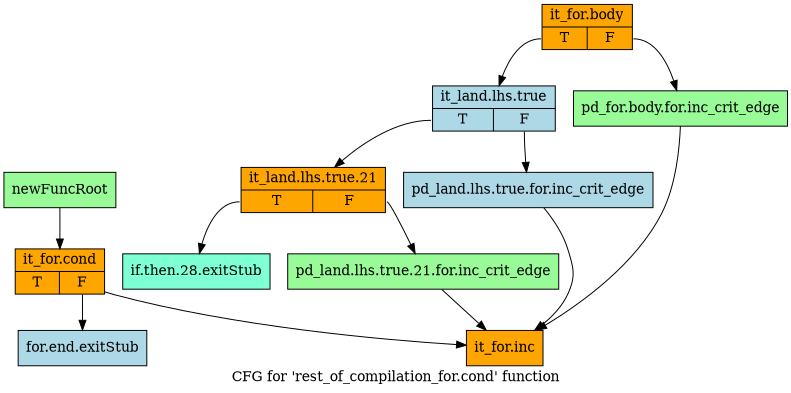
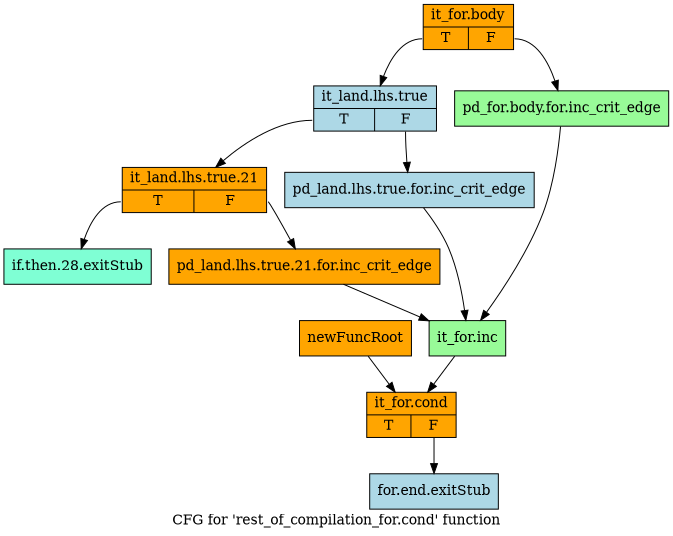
node "newFuncRoot": fillcolor palegreen -> orange
node "pd_land.lhs.true.21.for.inc_crit_edge": fillcolor palegreen -> orange
edge "it_for.cond" -> "it_for.inc": reversed
node "it_for.inc": fillcolor orange -> palegreen
